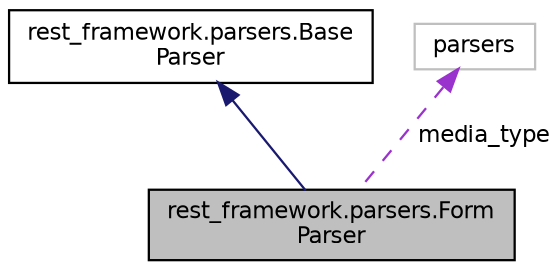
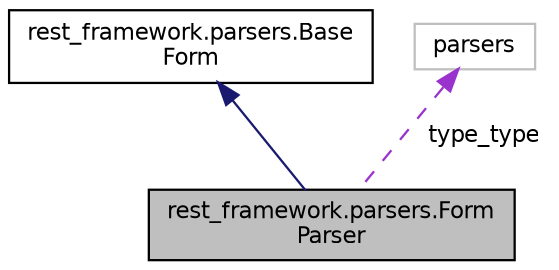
node "rest_framework.parsers.Base Parser": label "rest_framework.parsers.Base Parser" -> "rest_framework.parsers.Base Form"
edge "rest_framework.parsers.Form Parser" -> "parsers": label " media_type" -> " type_type"
